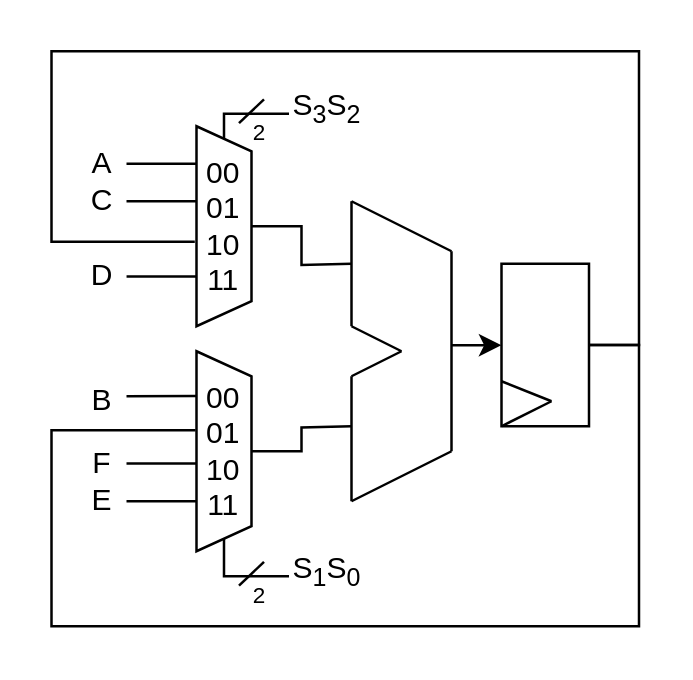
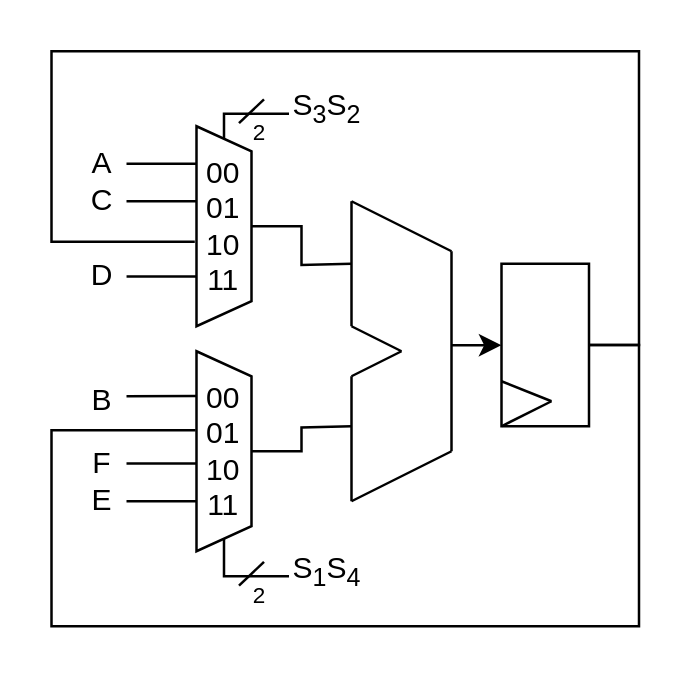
node "S1S0": label "S1S0" -> "S1S4"
